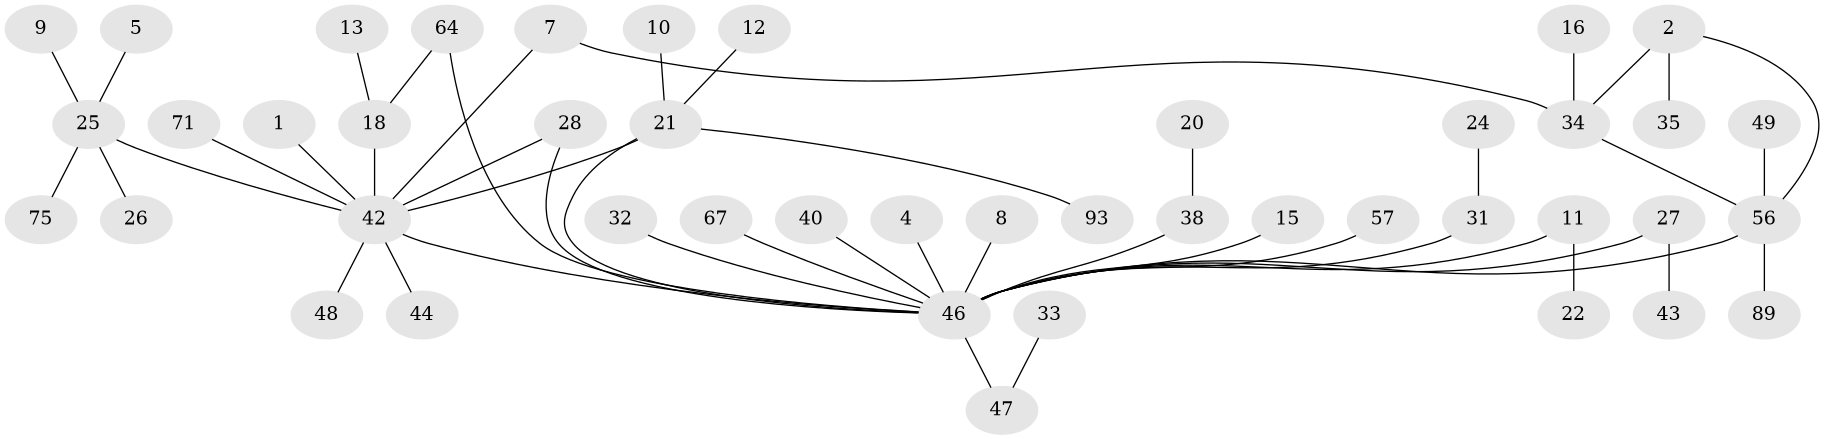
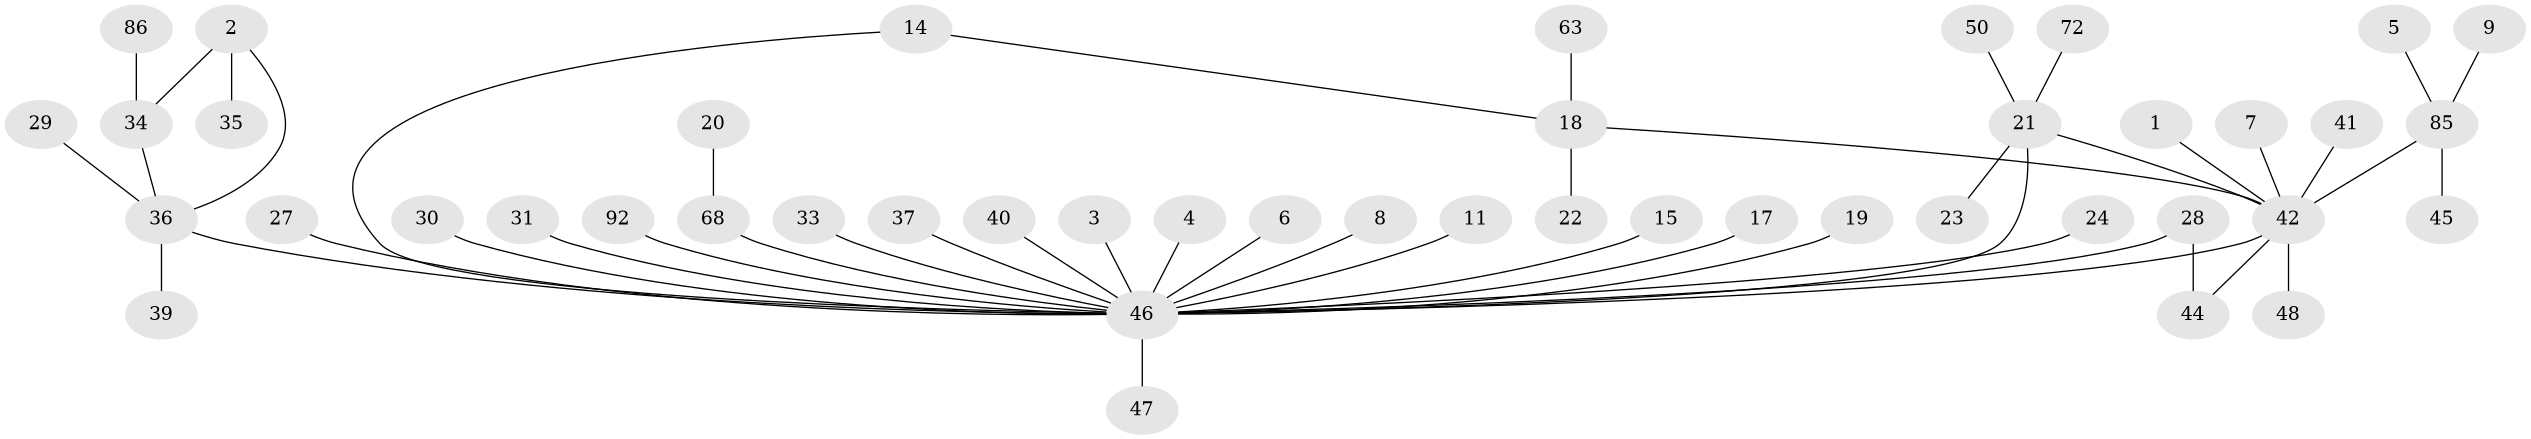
node "13": label "13" -> "63"
node "64": label "64" -> "14"
node "10": label "10" -> "50"
node "12": label "12" -> "72"
node "16": label "16" -> "86"
edge "7" -- "34": removed
node "25": label "25" -> "85"
node "71": label "71" -> "41"
node "49": label "49" -> "29"
edge "28" -- "42": now "28" -- "44"
edge "24" -- "31": now "24" -- "46"
node "75": label "75" -> "45"
node "26": removed
node "30": added
node "32": label "32" -> "92"
node "67": label "67" -> "37"
node "3": added
node "93": label "93" -> "23"
node "38": label "38" -> "68"
node "6": added
node "57": label "57" -> "17"
node "56": label "56" -> "36"
node "19": added
edge "11" -- "22": now "18" -- "22"
node "43": removed
node "89": label "89" -> "39"
edge "33" -- "47": now "33" -- "46"
